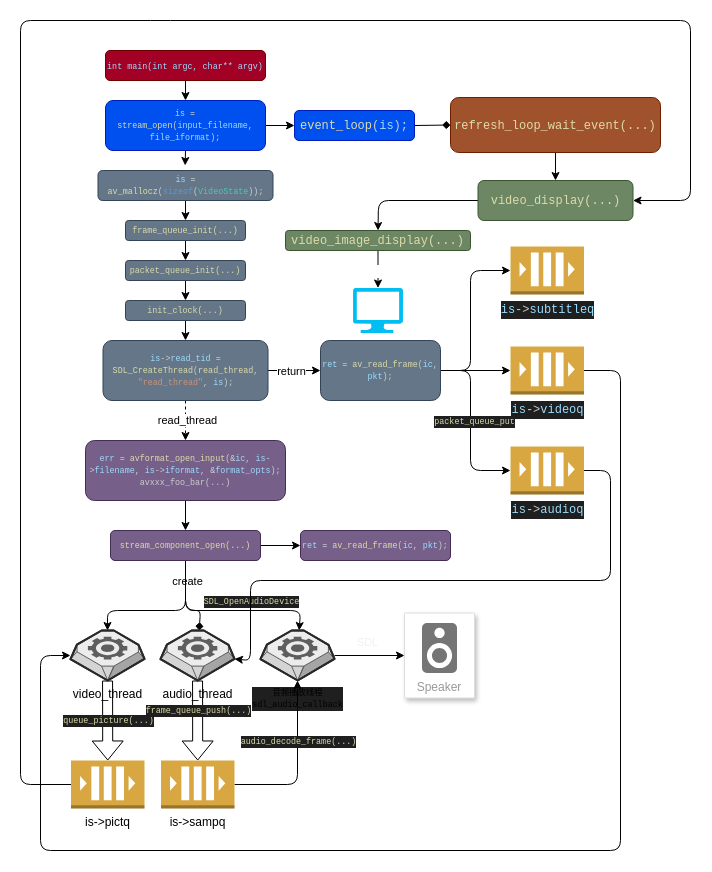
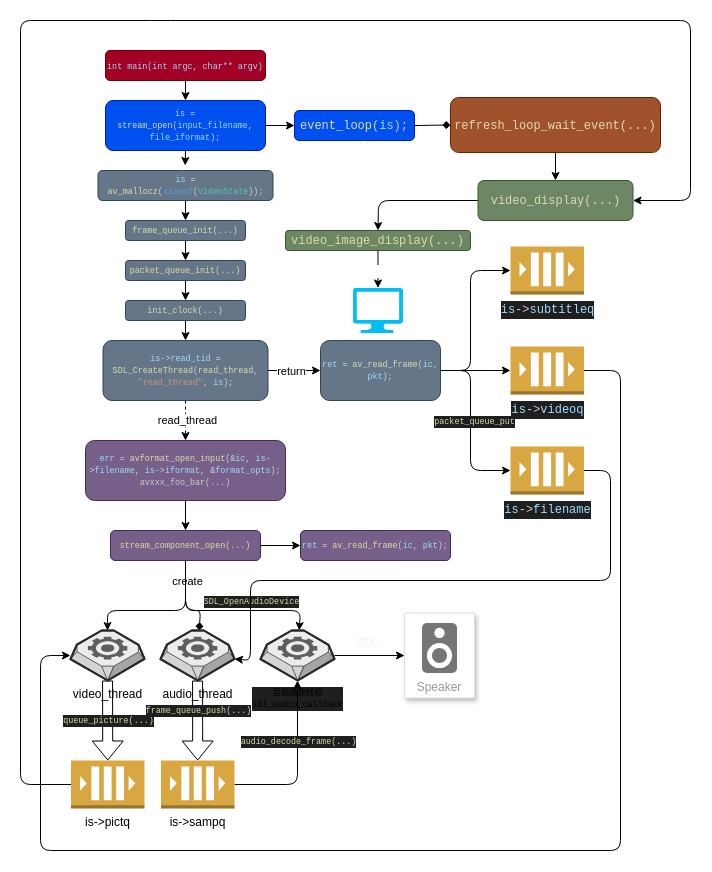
node "is->audioq": label "is->audioq" -> "is->filename"
